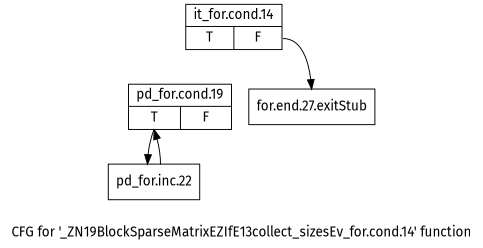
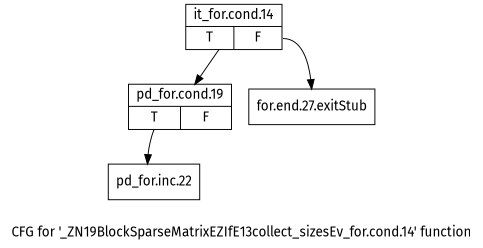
edge "pd_for.inc.22" -> "pd_for.cond.19": now "it_for.cond.14" -> "pd_for.cond.19"
